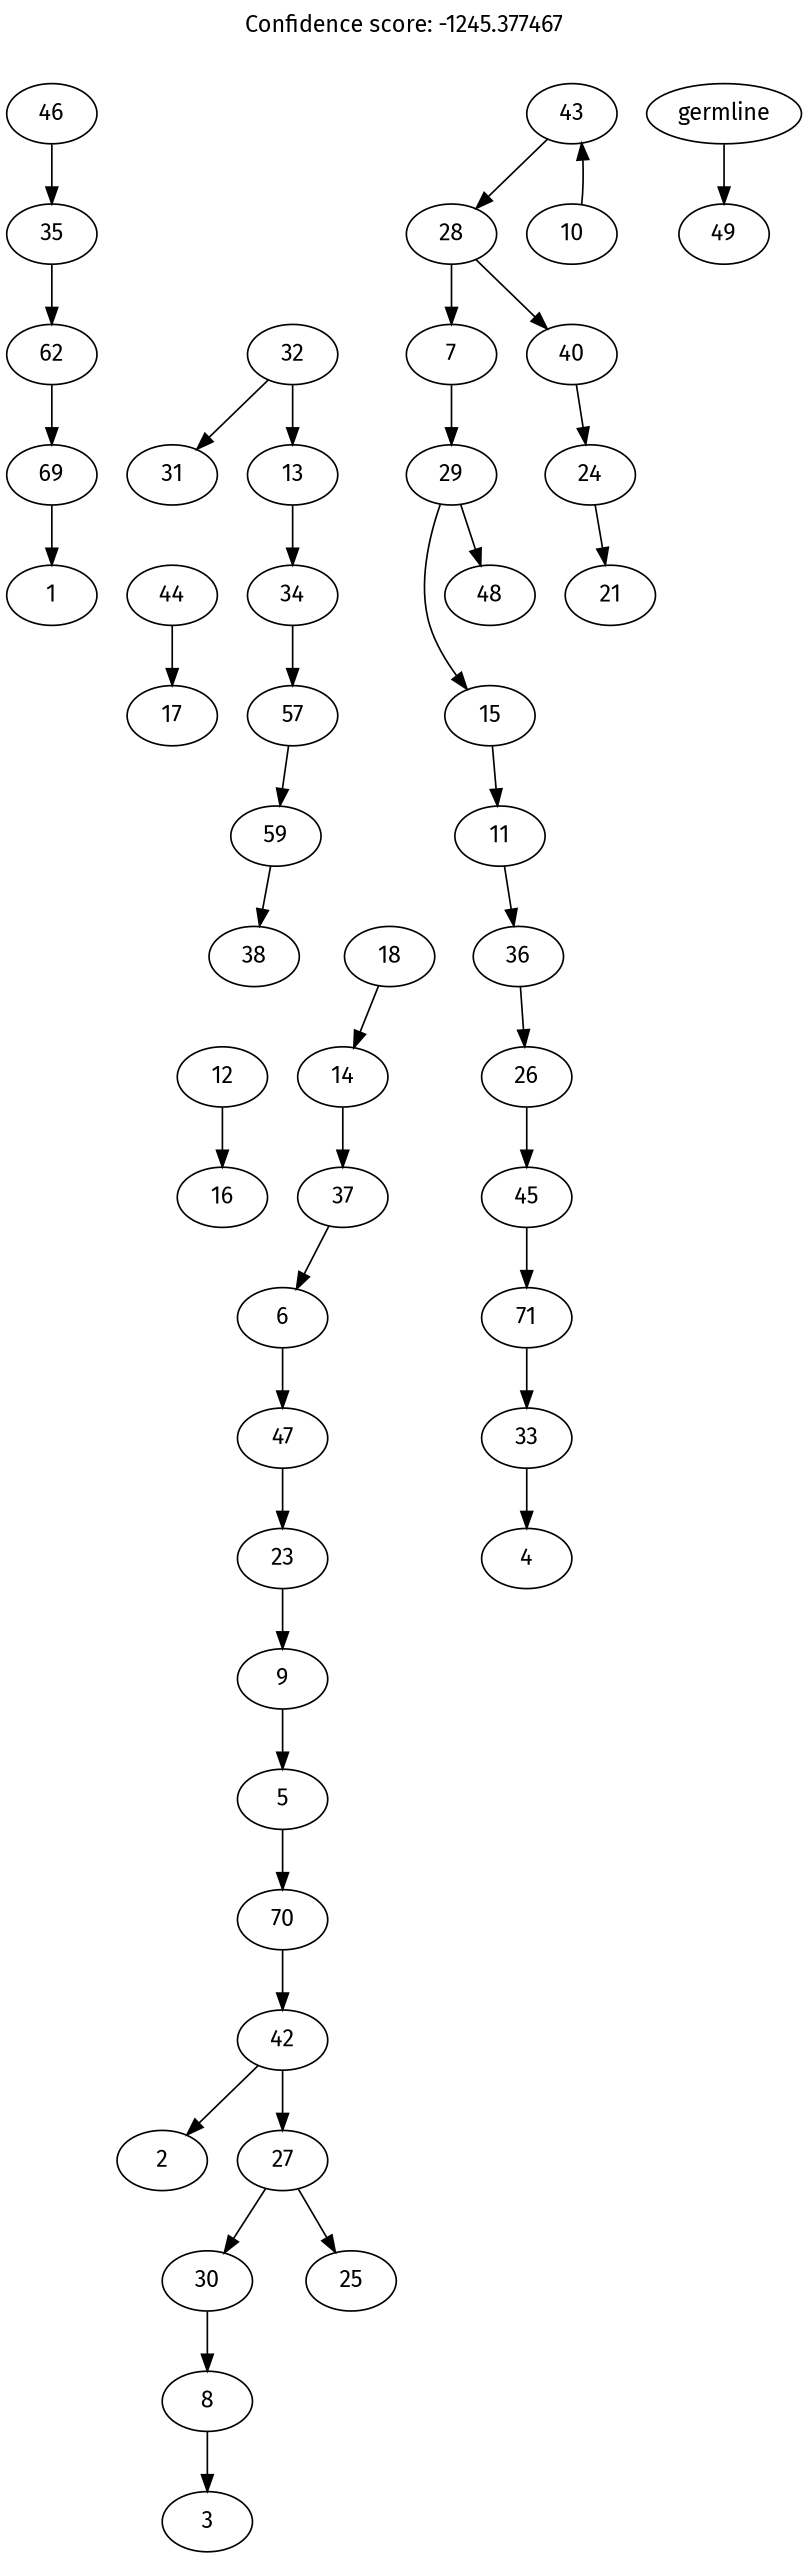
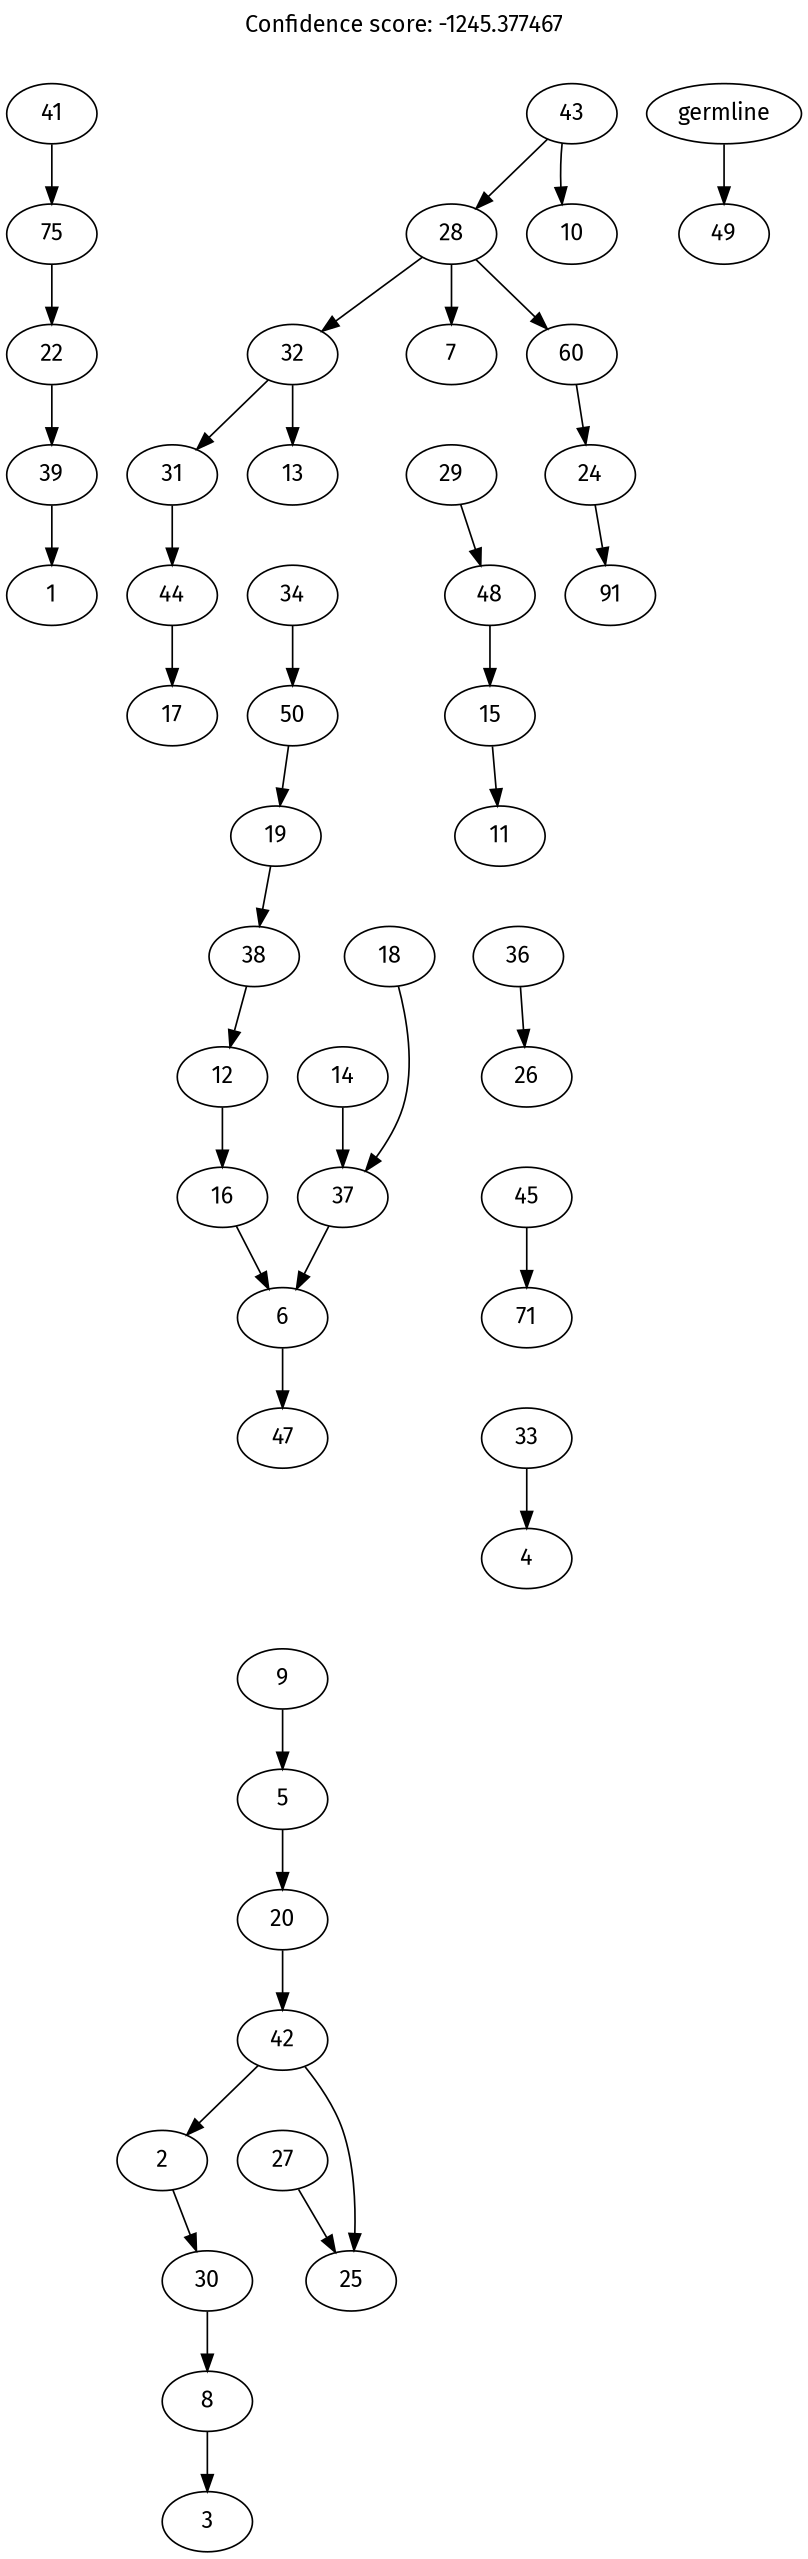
node "46": label "46" -> "41"
edge "10" -> "43": reversed
node "35": label "35" -> "75"
edge "28" -> "32": added
node "62": label "62" -> "22"
node "40": label "40" -> "60"
edge "7" -> "29": removed
node "69": label "69" -> "39"
edge "31" -> "44": added
edge "13" -> "34": removed
edge "29" -> "15": now "48" -> "15"
node "21": label "21" -> "91"
node "57": label "57" -> "50"
node "59": label "59" -> "19"
edge "11" -> "36": removed
edge "38" -> "12": added
edge "18" -> "14": now "18" -> "37"
edge "26" -> "45": removed
edge "16" -> "6": added
edge "71" -> "33": removed
node "23": removed
node "70": label "70" -> "20"
edge "42" -> "27": now "42" -> "25"
edge "27" -> "30": now "2" -> "30"
